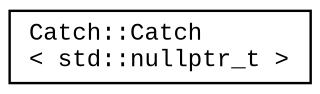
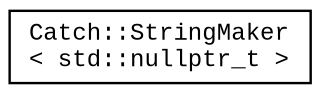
node "Catch::Catch < std::nullptr_t >": label "Catch::Catch < std::nullptr_t >" -> "Catch::StringMaker < std::nullptr_t >"
